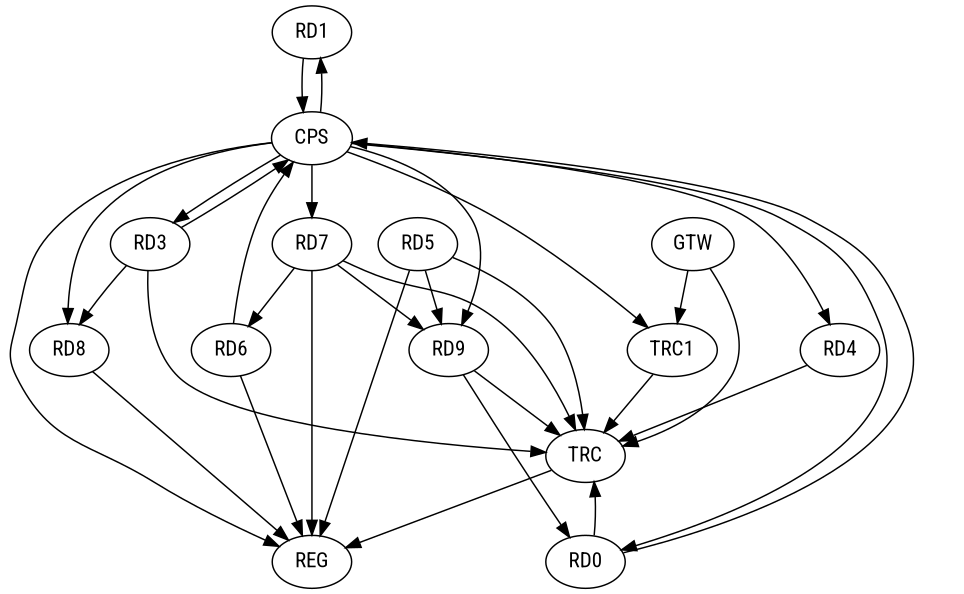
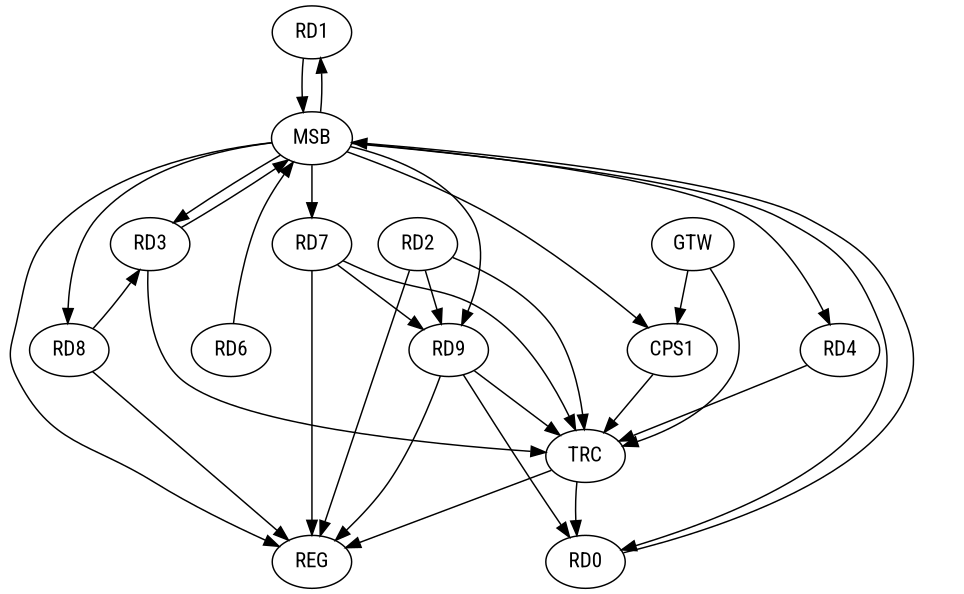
node "CPS": label "CPS" -> "MSB"
node "RD5": label "RD5" -> "RD2"
edge "RD3" -> "RD8": reversed
edge "RD7" -> "RD6": removed
node "TRC1": label "TRC1" -> "CPS1"
edge "RD6" -> "REG": now "RD9" -> "REG"
edge "RD0" -> "TRC": reversed
